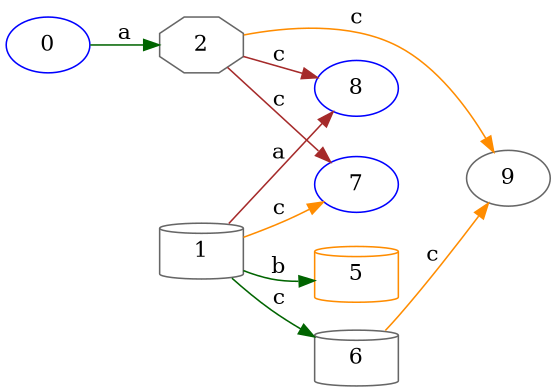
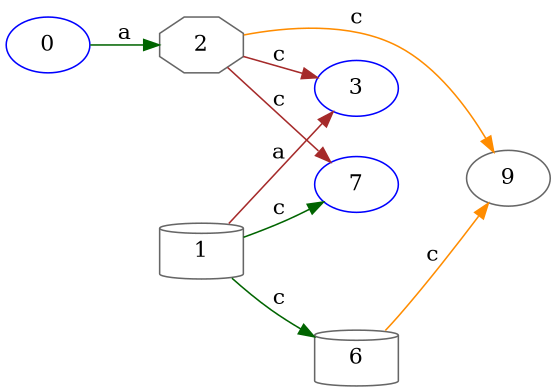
node "8": label "8" -> "3"
edge "1" -> "7": color darkorange -> darkgreen
node "5": removed
